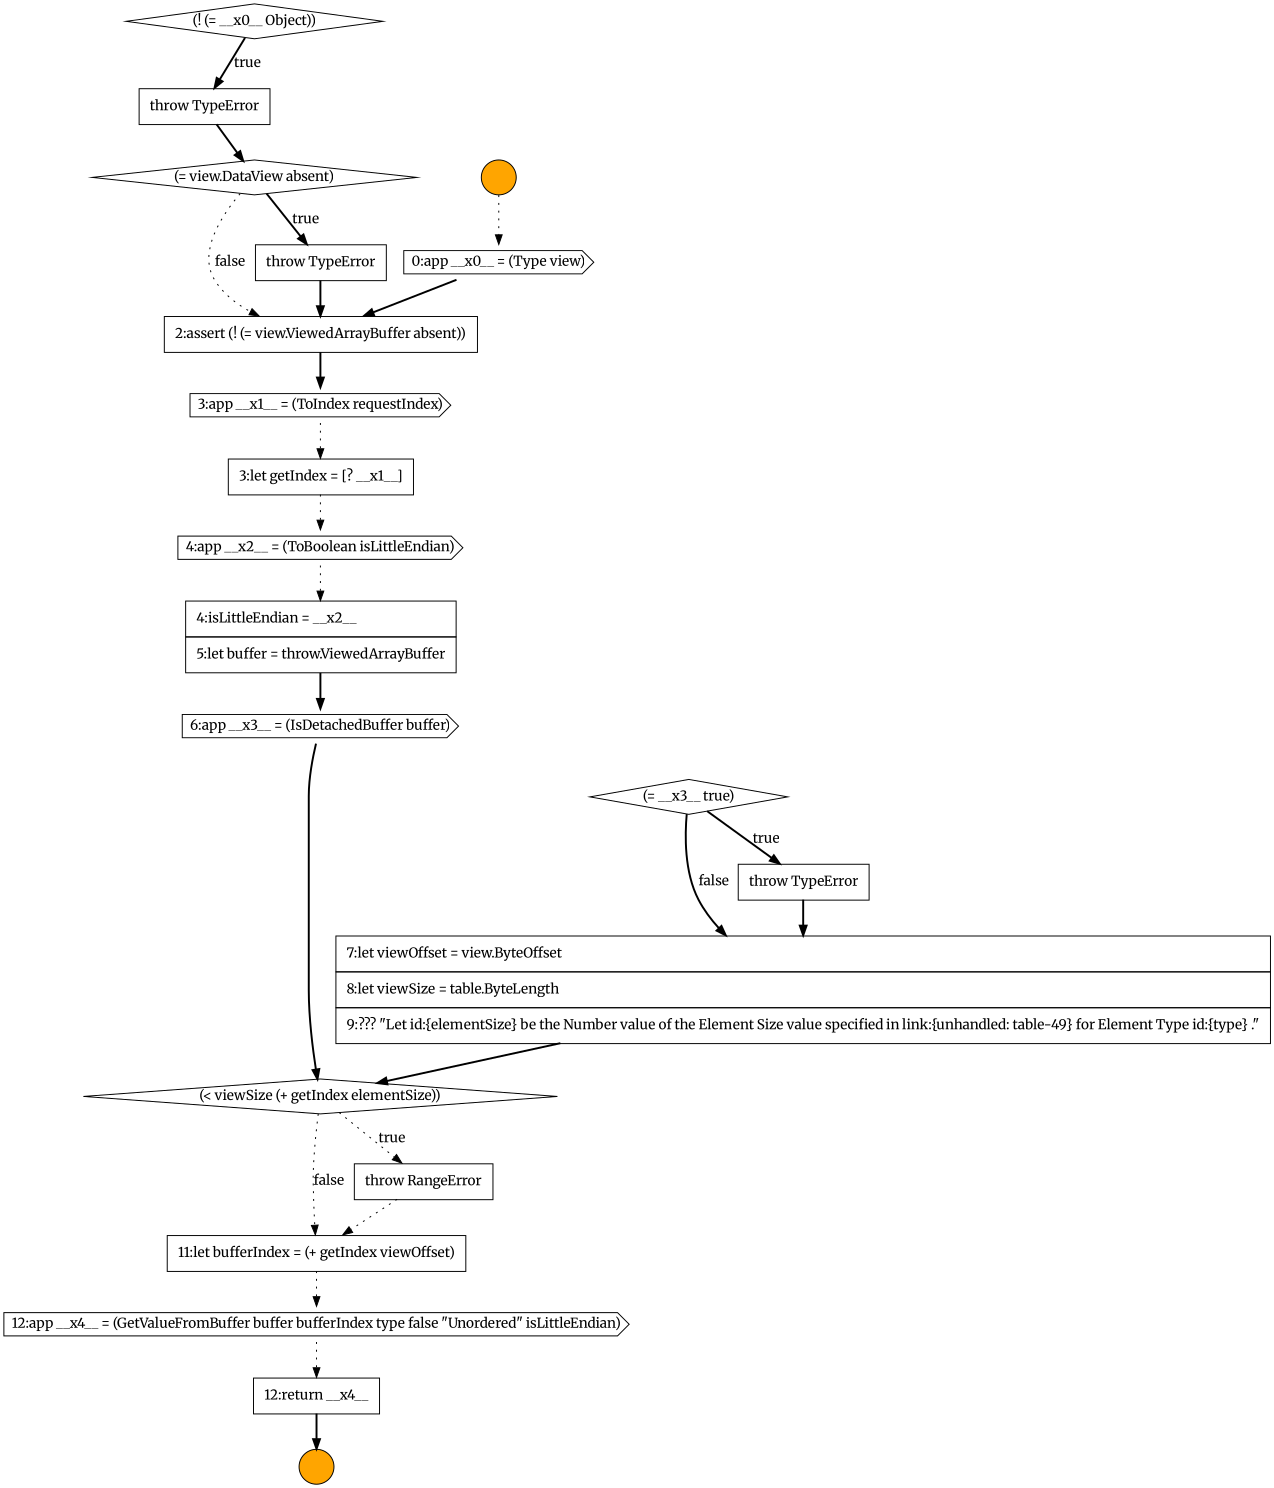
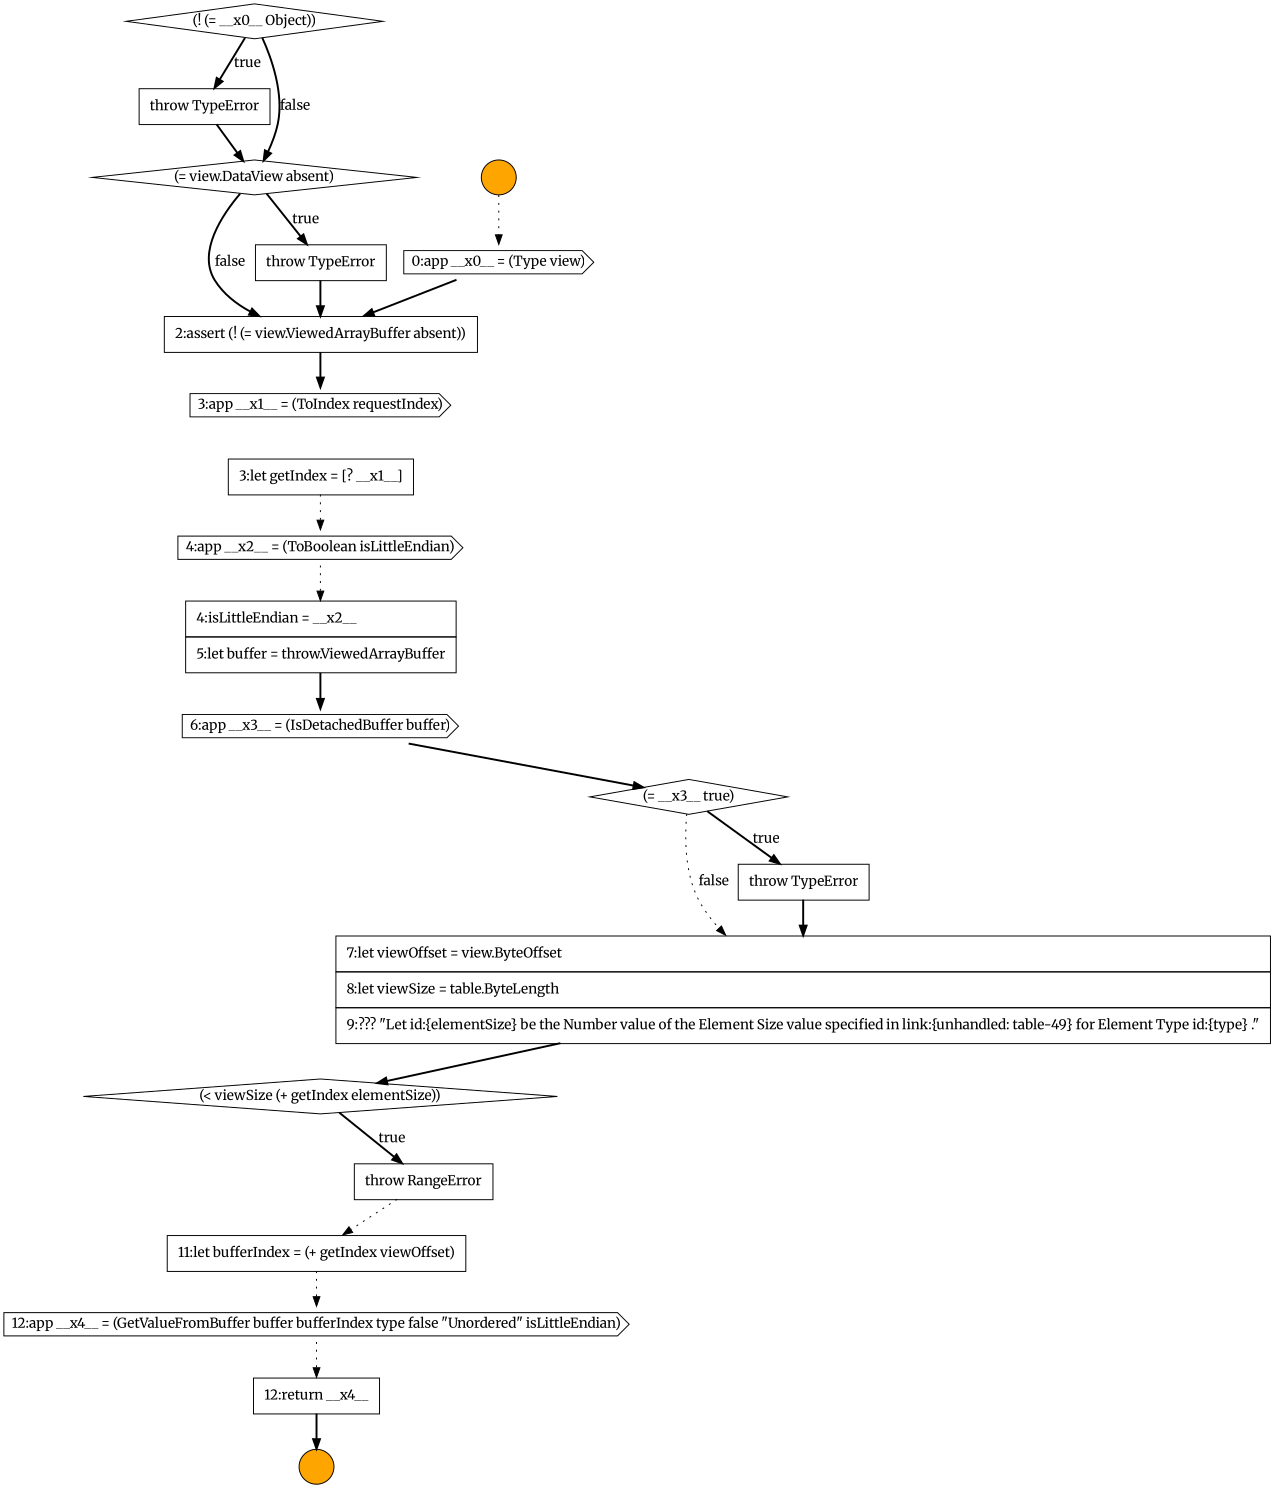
edge "(! (= __x0__ Object))" -> "(= view.DataView absent)": added, label "false"
edge "(= view.DataView absent)" -> "2:assert (! (= view.ViewedArrayBuffer absent))": style dotted -> bold
edge "3:app __x1__ = (ToIndex requestIndex)" -> "3:let getIndex = [? __x1__]": removed
edge "(= __x3__ true)" -> "7:let viewOffset = view.ByteOffset": style bold -> dotted
edge "6:app __x3__ = (IsDetachedBuffer buffer)" -> "(< viewSize (+ getIndex elementSize))": now "6:app __x3__ = (IsDetachedBuffer buffer)" -> "(= __x3__ true)"
edge "(< viewSize (+ getIndex elementSize))" -> "throw RangeError": style dotted -> bold
edge "(< viewSize (+ getIndex elementSize))" -> "11:let bufferIndex = (+ getIndex viewOffset)": removed, label "false"
